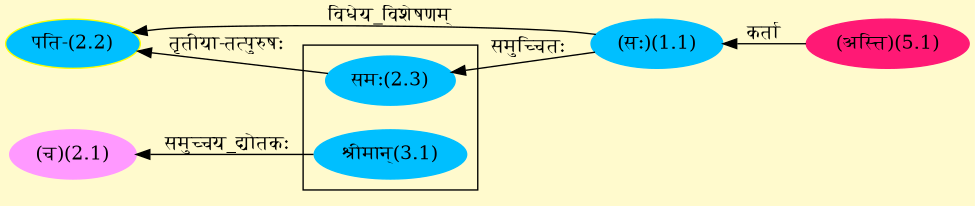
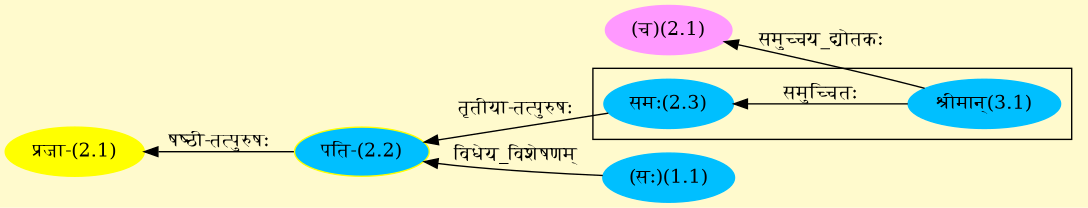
node "(अस्ति)(5.1)": removed
edge "(सः)(1.1)" -> "समः(2.3)": now "श्रीमान्(3.1)" -> "समः(2.3)"
node "प्रजा-(2.1)": added
